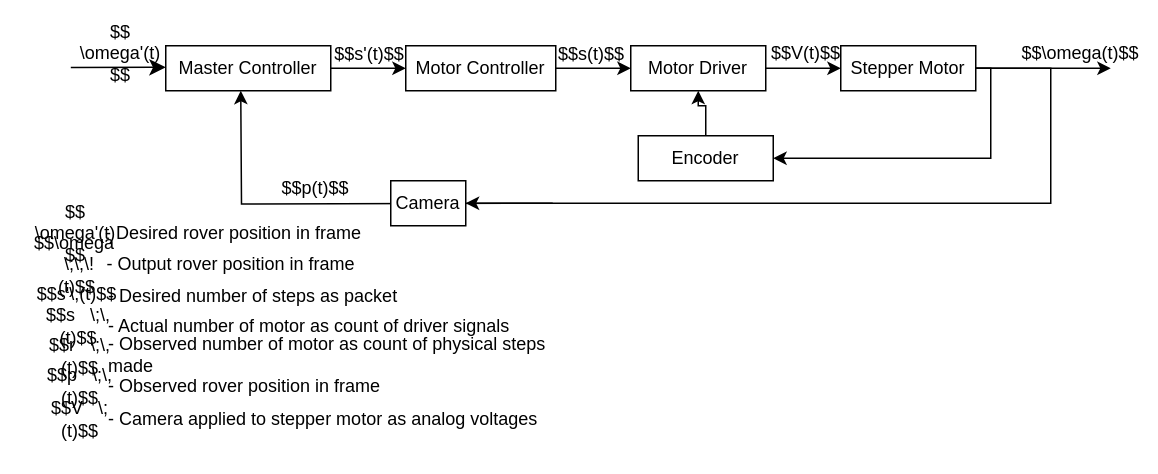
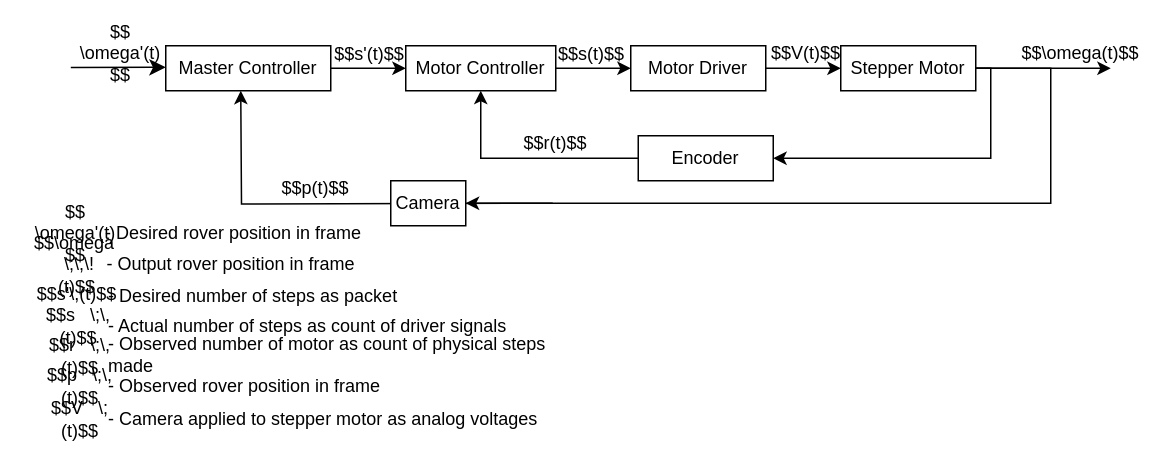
edge "Encoder" -> "Motor Driver": now "Encoder" -> "Motor Controller"
node "$$r(t)$$": added
node "- Actual number of motor as count of driver signals": label "- Actual number of motor as count of driver signals" -> "- Actual number of steps as count of driver signals"
